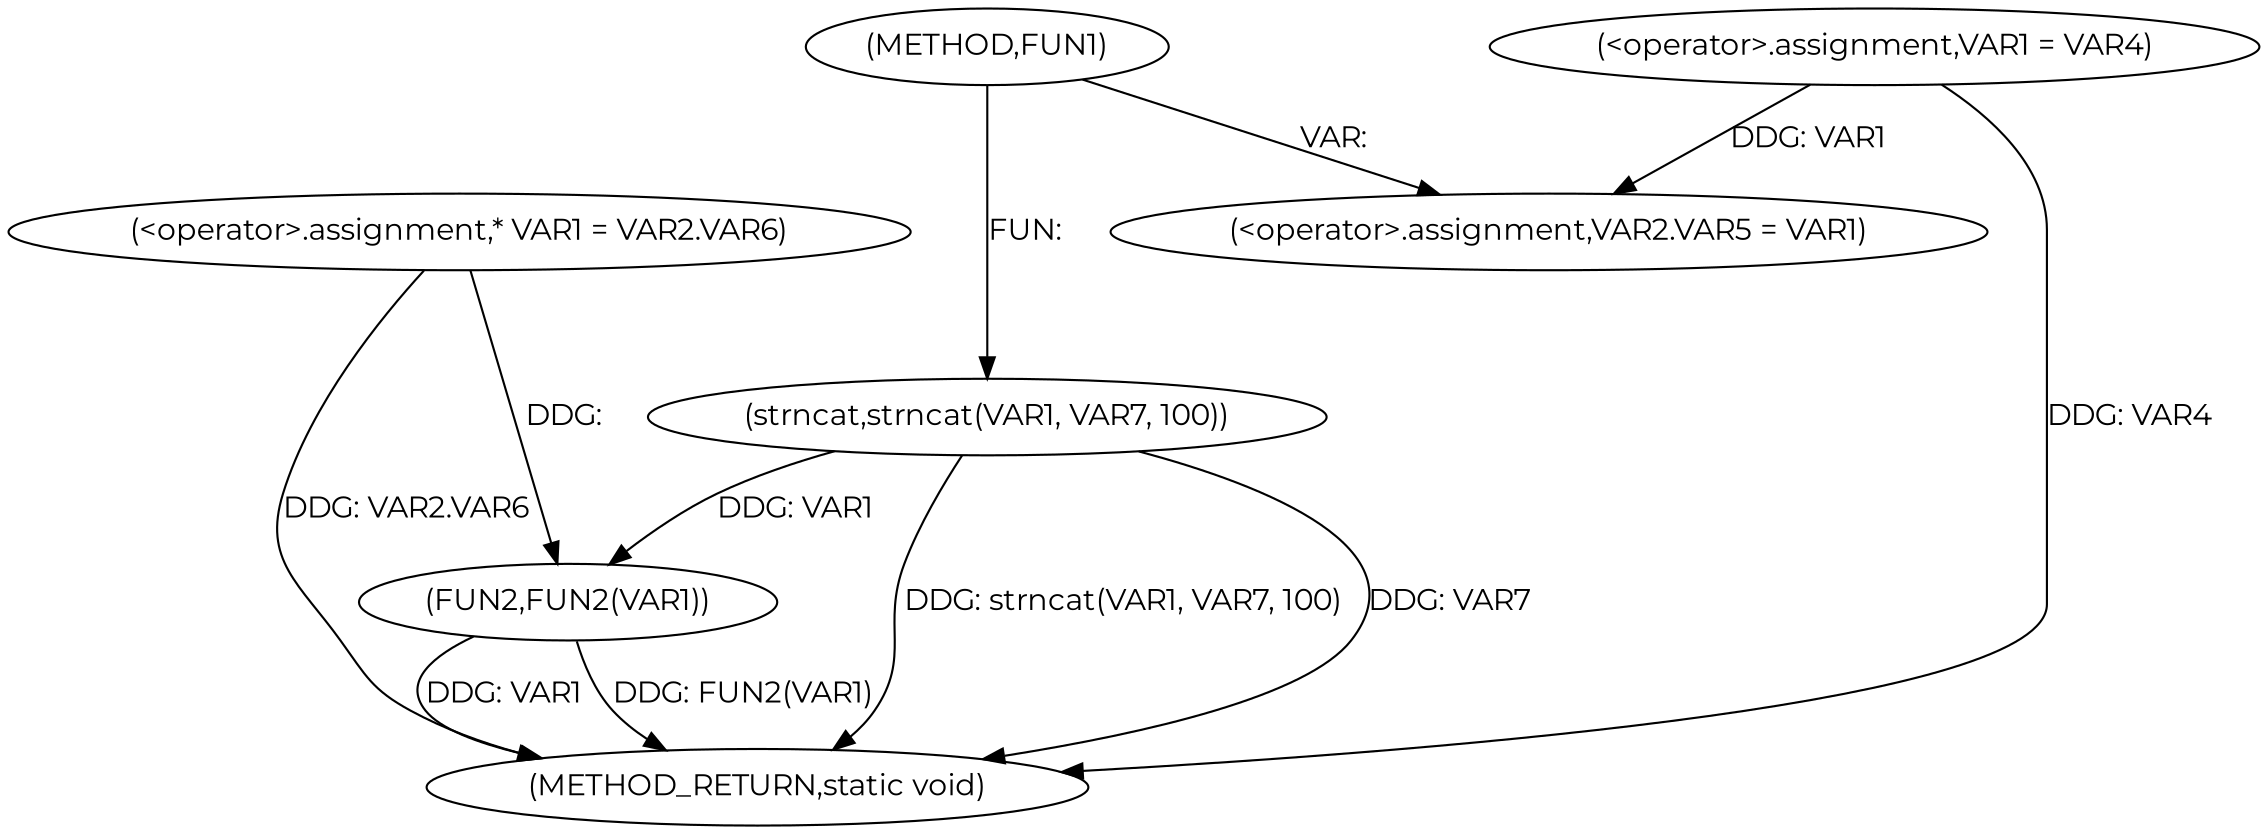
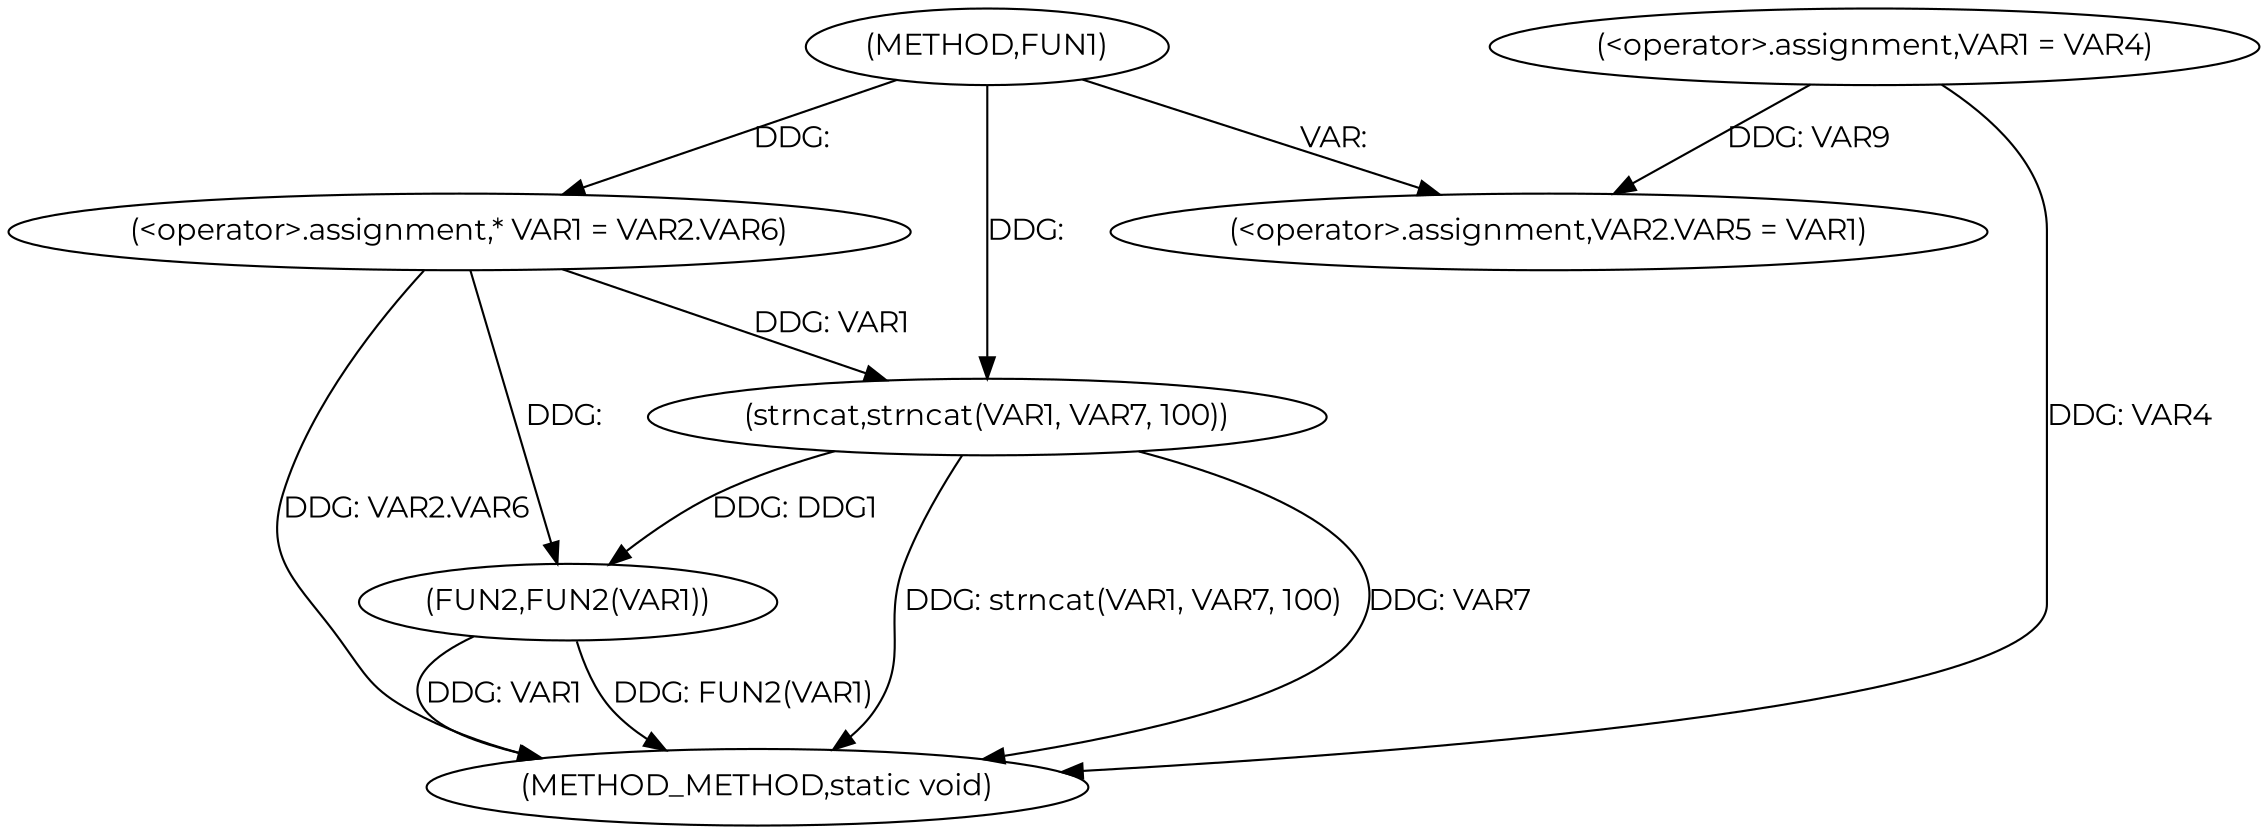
edge "(METHOD,FUN1)" -> "(<operator>.assignment,* VAR1 = VAR2.VAR6)": added, label "DDG:"
edge "(<operator>.assignment,VAR1 = VAR4)" -> "(<operator>.assignment,VAR2.VAR5 = VAR1)": label "DDG: VAR1" -> "DDG: VAR9"
edge "(METHOD,FUN1)" -> "(strncat,strncat(VAR1, VAR7, 100))": label "FUN: " -> "DDG: "
edge "(<operator>.assignment,* VAR1 = VAR2.VAR6)" -> "(strncat,strncat(VAR1, VAR7, 100))": added, label "DDG: VAR1"
edge "(strncat,strncat(VAR1, VAR7, 100))" -> "(FUN2,FUN2(VAR1))": label "DDG: VAR1" -> "DDG: DDG1"
node "(METHOD_RETURN,static void)": label "(METHOD_RETURN,static void)" -> "(METHOD_METHOD,static void)"
